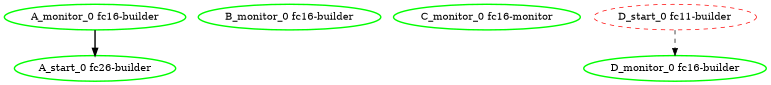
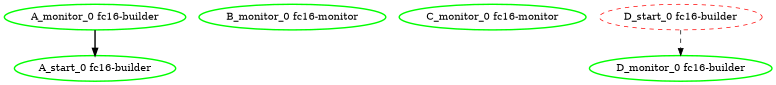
node "B_monitor_0 fc16-builder": label "B_monitor_0 fc16-builder" -> "B_monitor_0 fc16-monitor"
node "D_start_0 fc11-builder": label "D_start_0 fc11-builder" -> "D_start_0 fc16-builder"
node "A_start_0 fc26-builder": label "A_start_0 fc26-builder" -> "A_start_0 fc16-builder"
